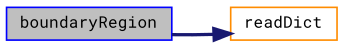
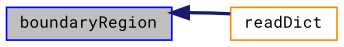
edge "boundaryRegion" -> "readDict": reversed
